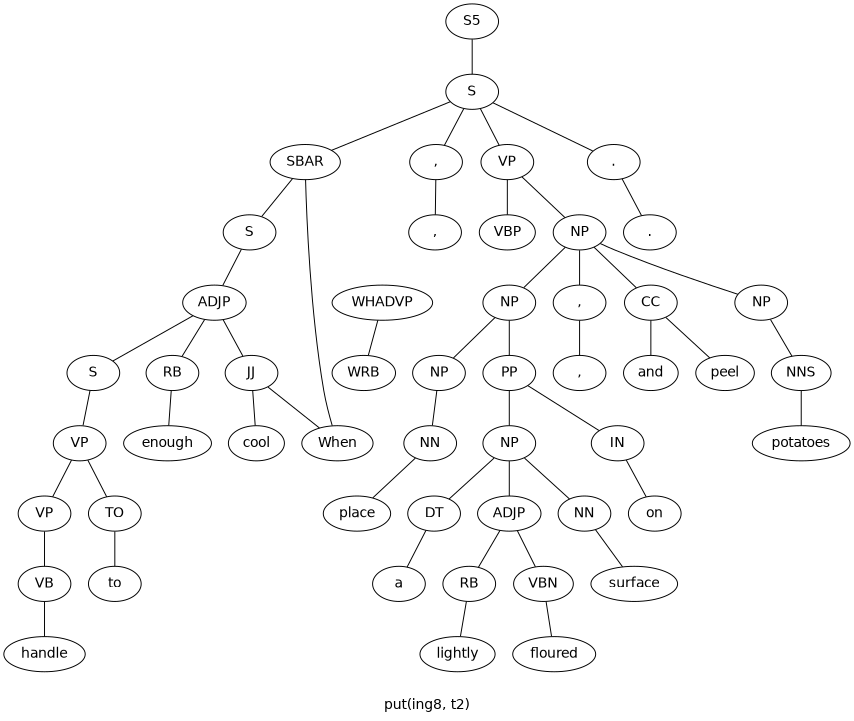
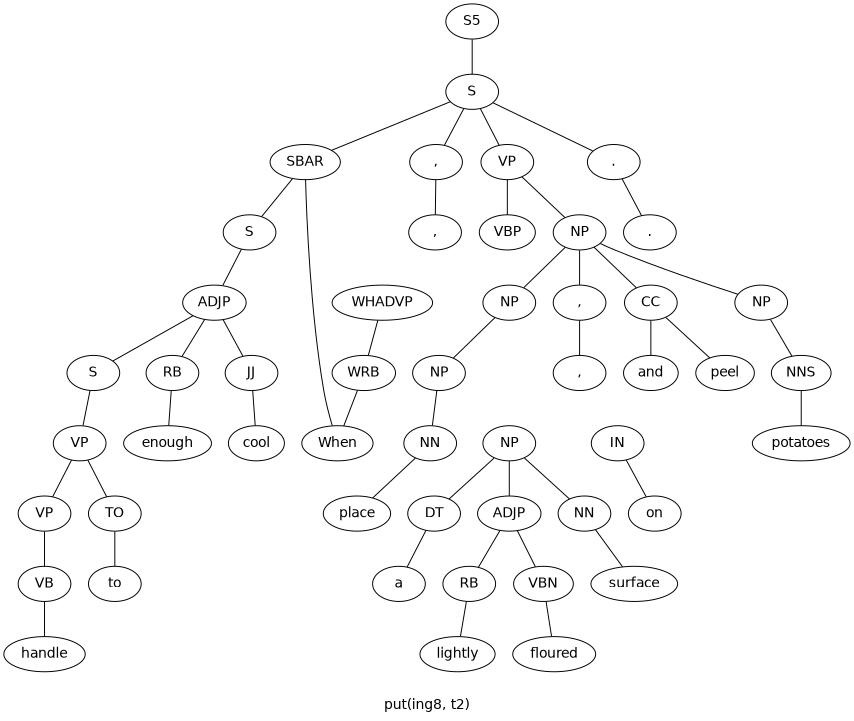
node "PP": removed
edge "JJ" -- "When": now "WRB" -- "When"
